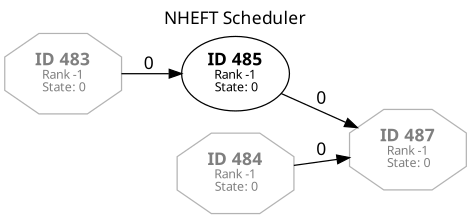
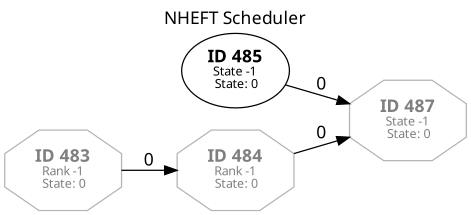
edge "ID 483" -> "ID 485": now "ID 483" -> "ID 484"
node "ID 485": text "Rank -1" -> "State -1"
node "ID 487": text "Rank -1" -> "State -1"
